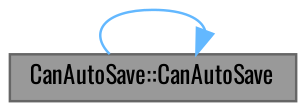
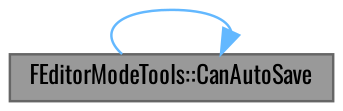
node "CanAutoSave::CanAutoSave": label "CanAutoSave::CanAutoSave" -> "FEditorModeTools::CanAutoSave"
